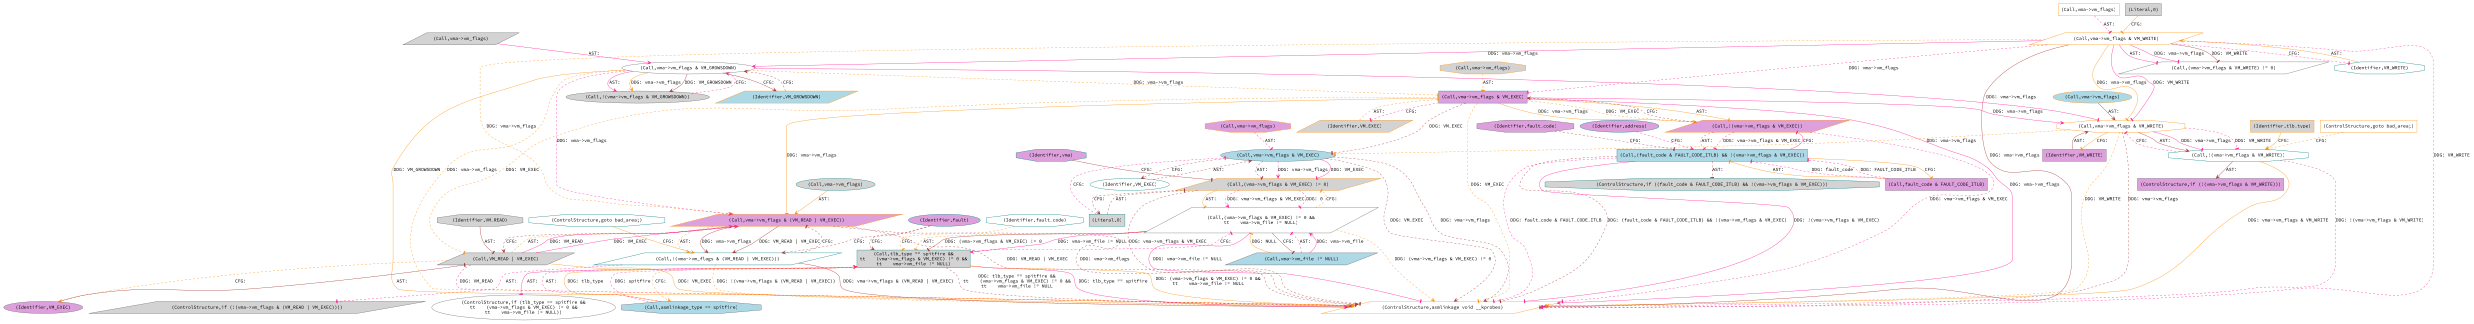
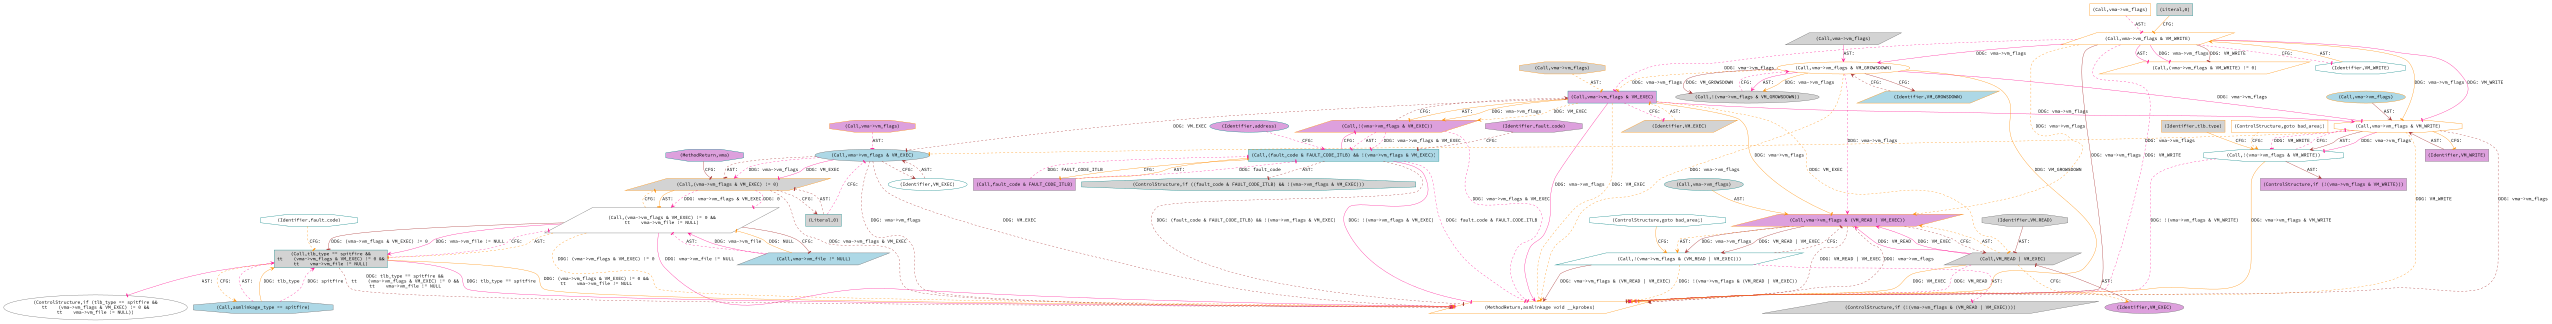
node "(Call,vma->vm_flags & VM_GROWSDOWN)": color gray40 -> darkorange
node "(Call,(vma->vm_flags & VM_WRITE) != 0)": color gray40 -> darkorange
node "(Identifier,vma)": label "(Identifier,vma)" -> "(MethodReturn,vma)"
node "(Identifier,fault)": removed
node "(ControlStructure,asmlinkage void __kprobes)": label "(ControlStructure,asmlinkage void __kprobes)" -> "(MethodReturn,asmlinkage void __kprobes)"
